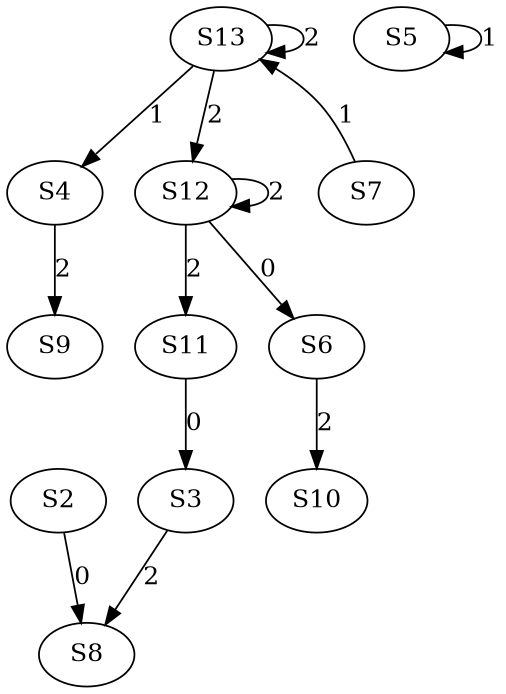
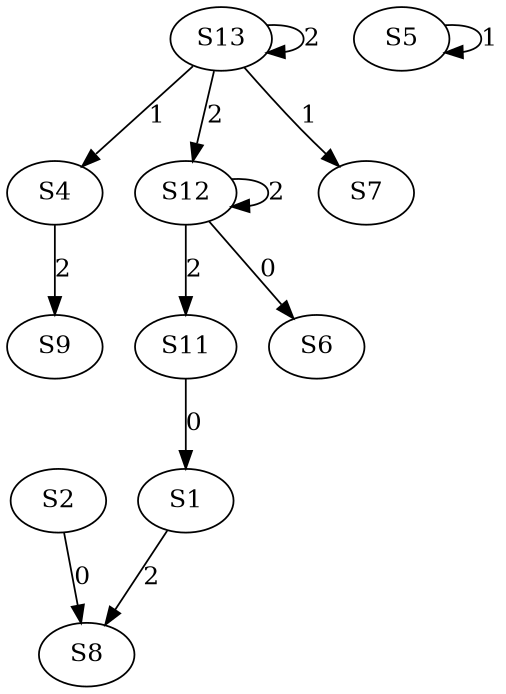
edge "S7" -> "S13": reversed
node "S3": label "S3" -> "S1"
node "S10": removed
